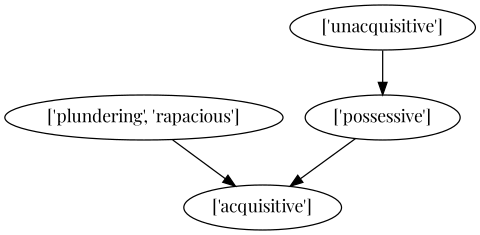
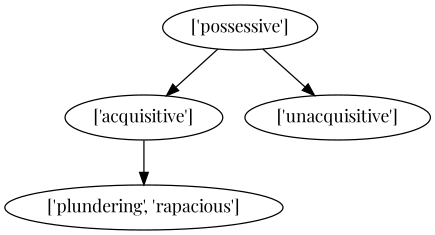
edge "['unacquisitive']" -> "['possessive']": reversed
edge "['plundering', 'rapacious']" -> "['acquisitive']": reversed
